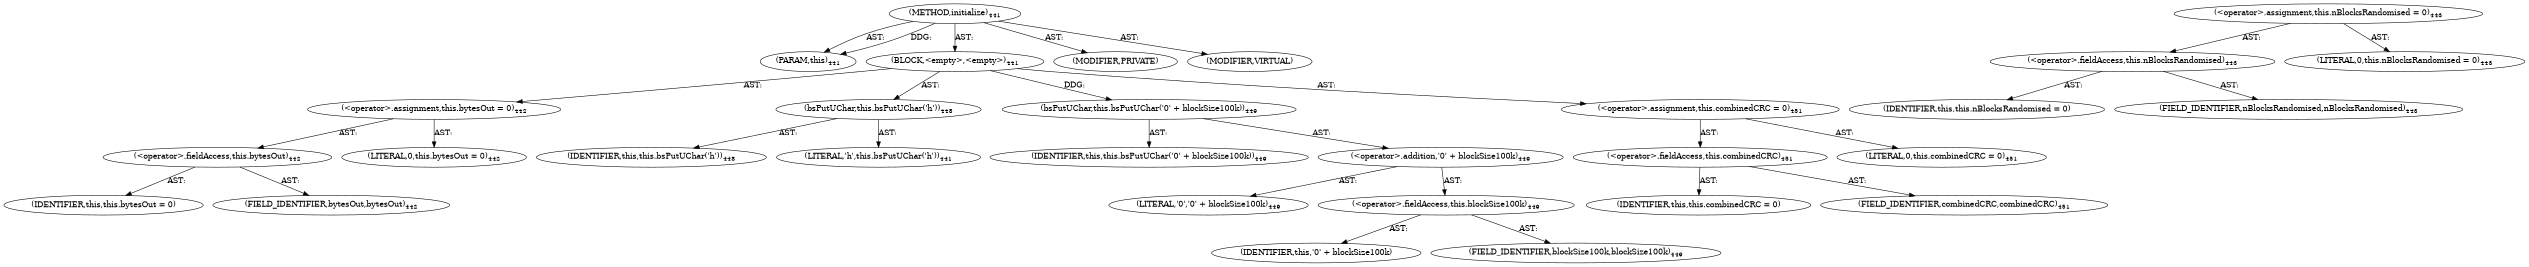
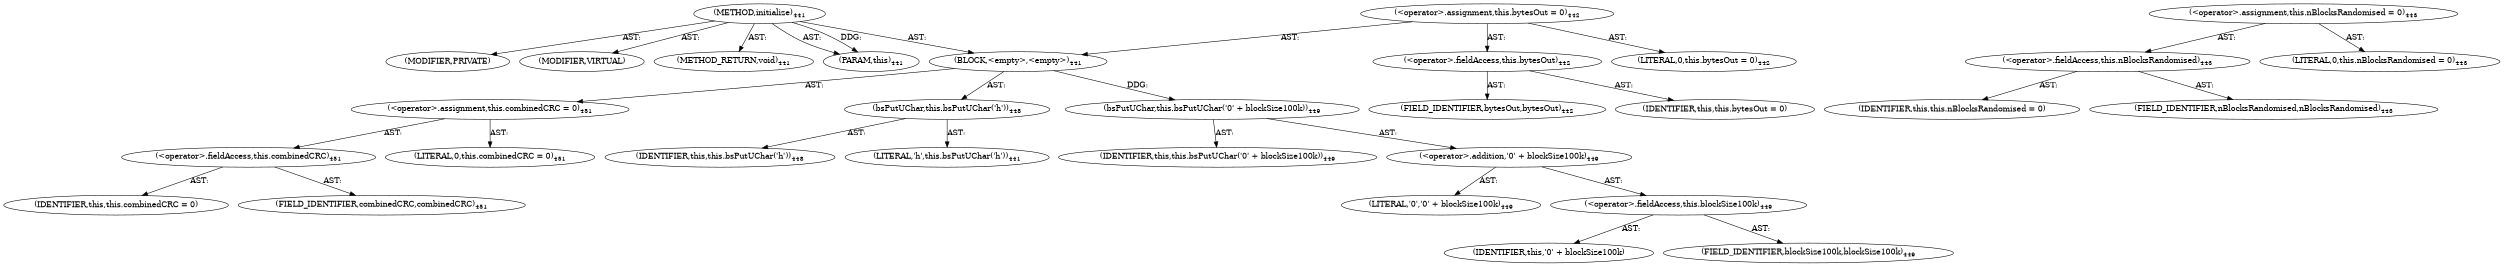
node "(METHOD_RETURN,void)": added
edge "(BLOCK,<empty>,<empty>)" -> "(<operator>.assignment,this.bytesOut = 0)": reversed
